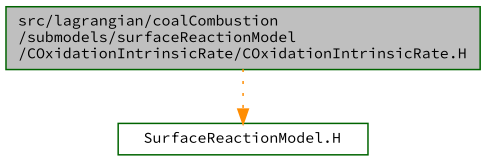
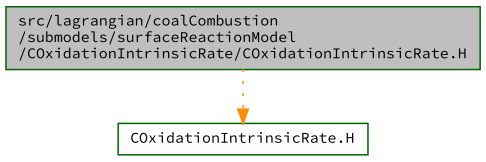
node "SurfaceReactionModel.H": label "SurfaceReactionModel.H" -> "COxidationIntrinsicRate.H"
